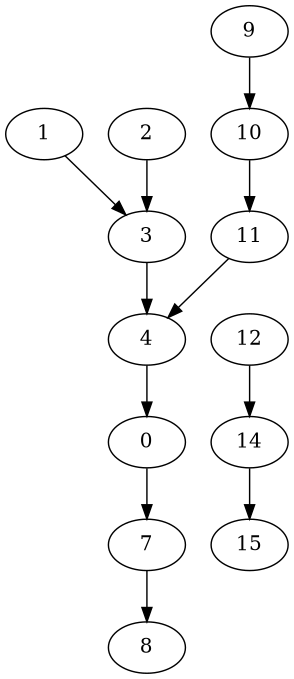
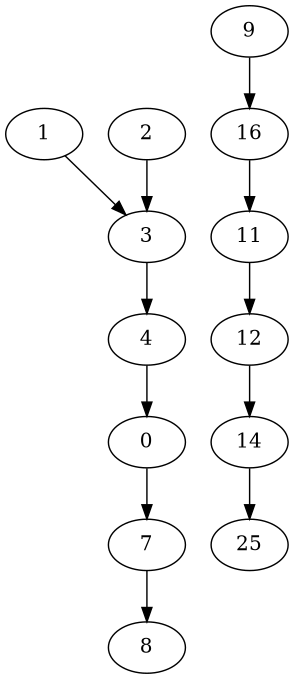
node "10": label "10" -> "16"
edge "11" -> "4": now "11" -> "12"
node "15": label "15" -> "25"
